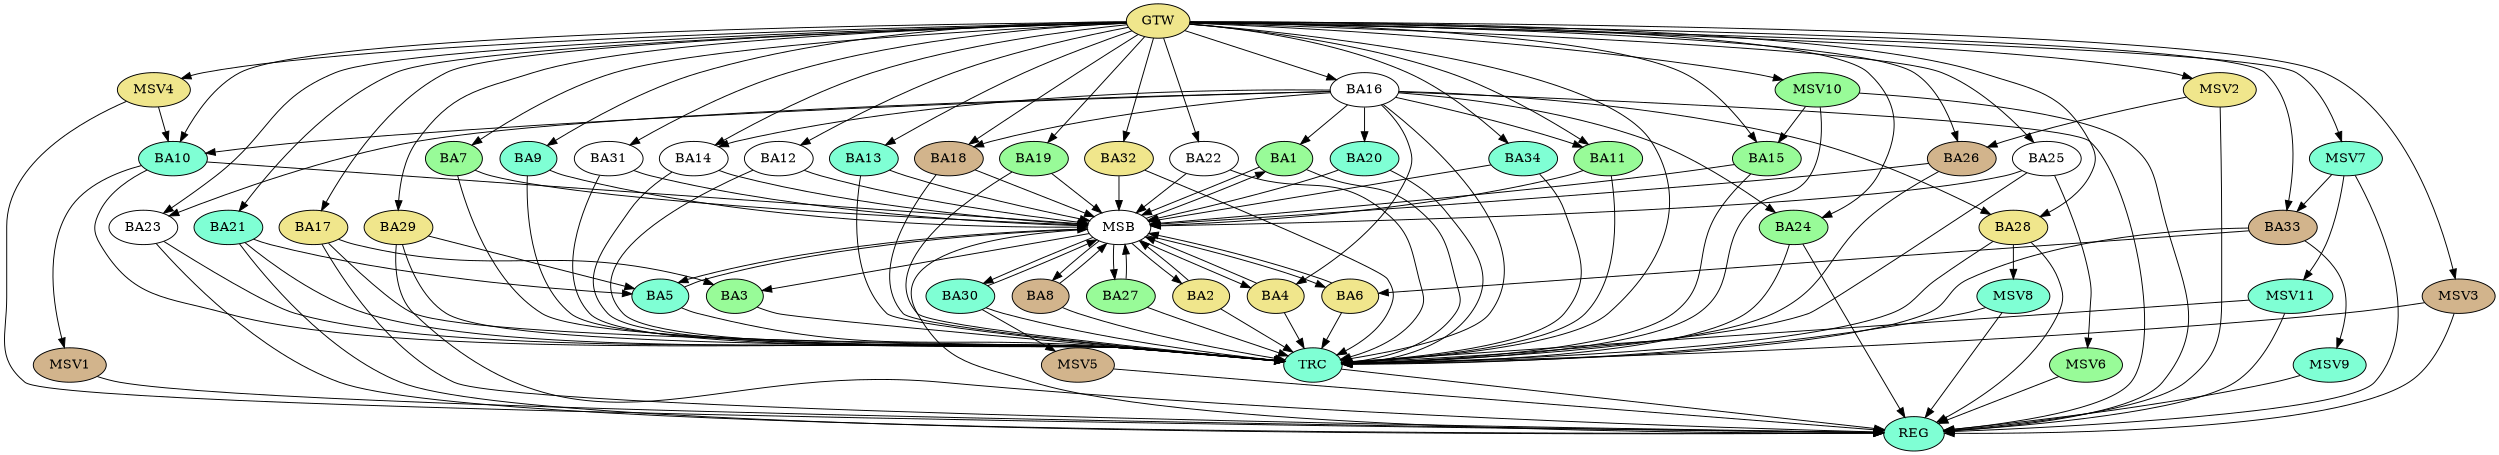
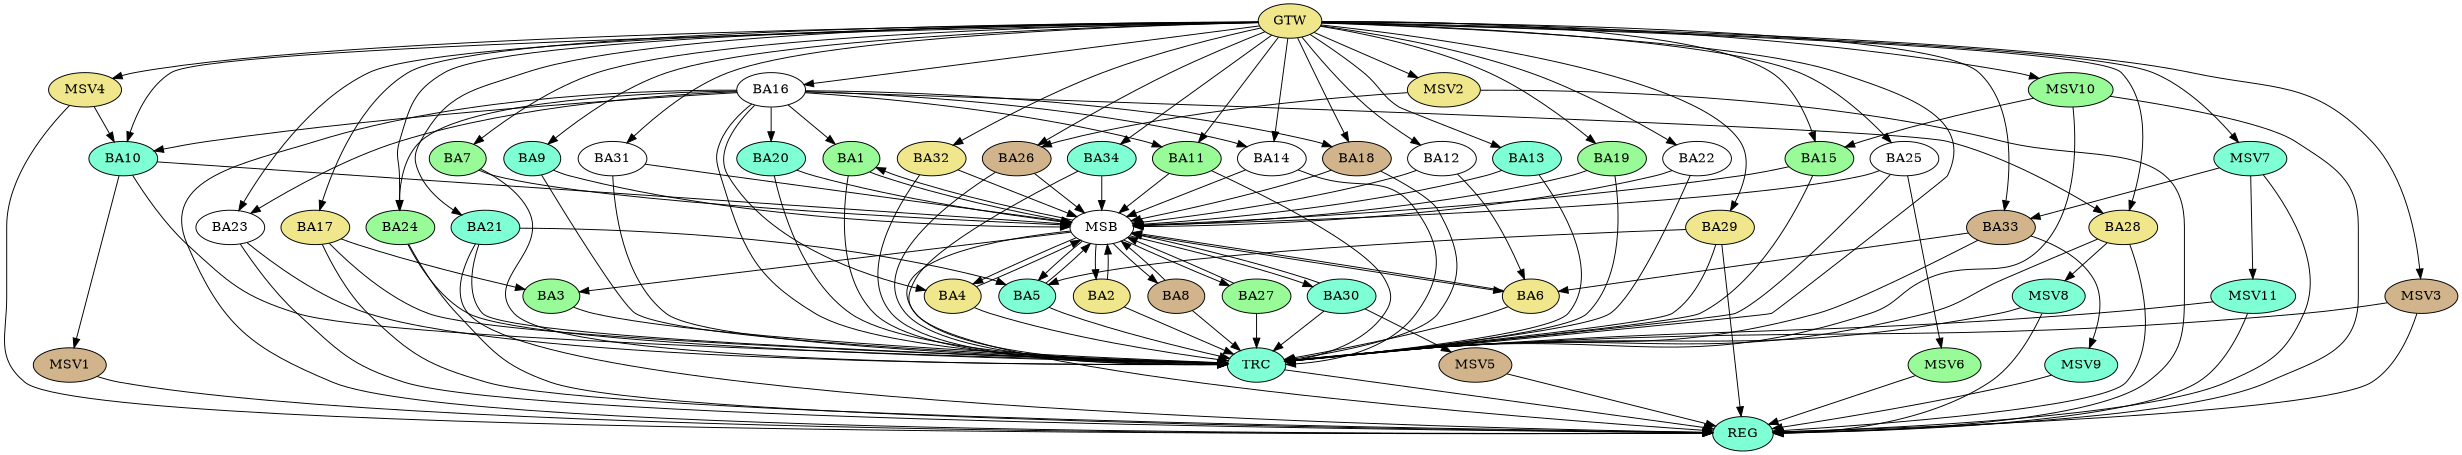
edge "BA12" -> "TRC": now "BA12" -> "BA6"
